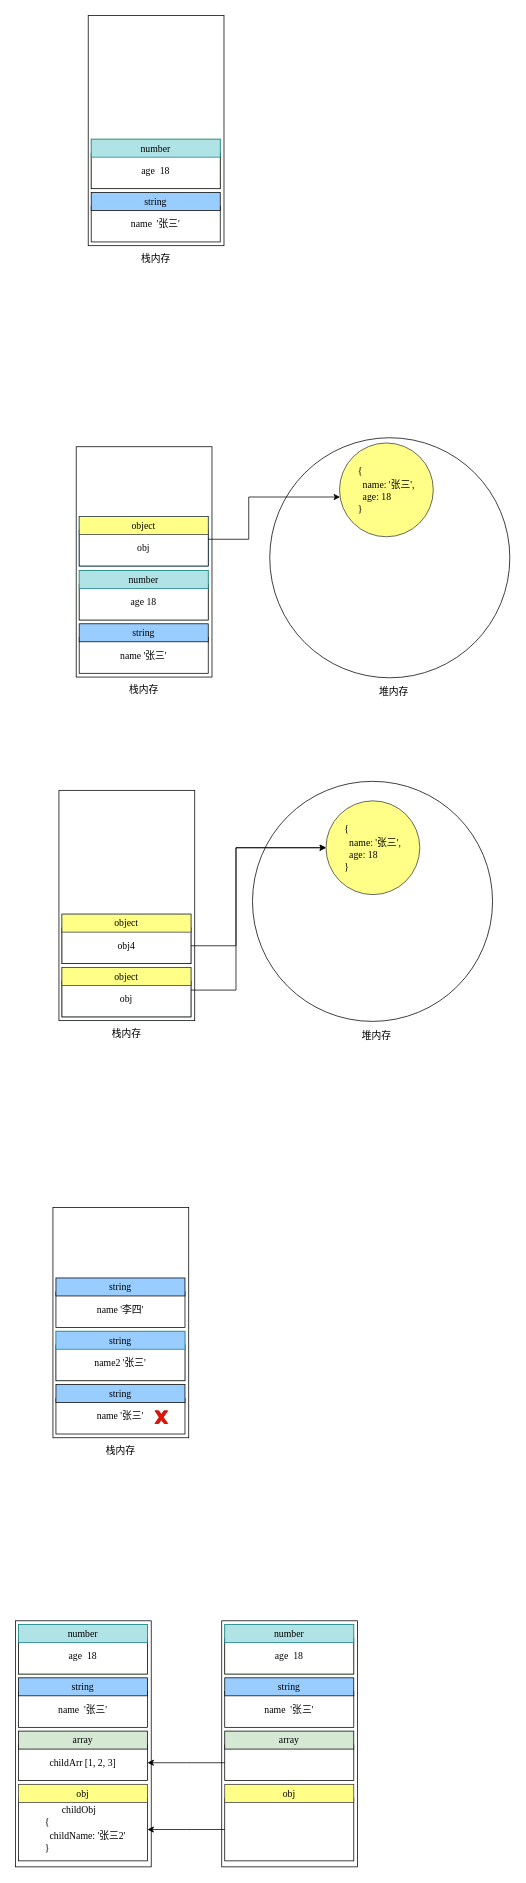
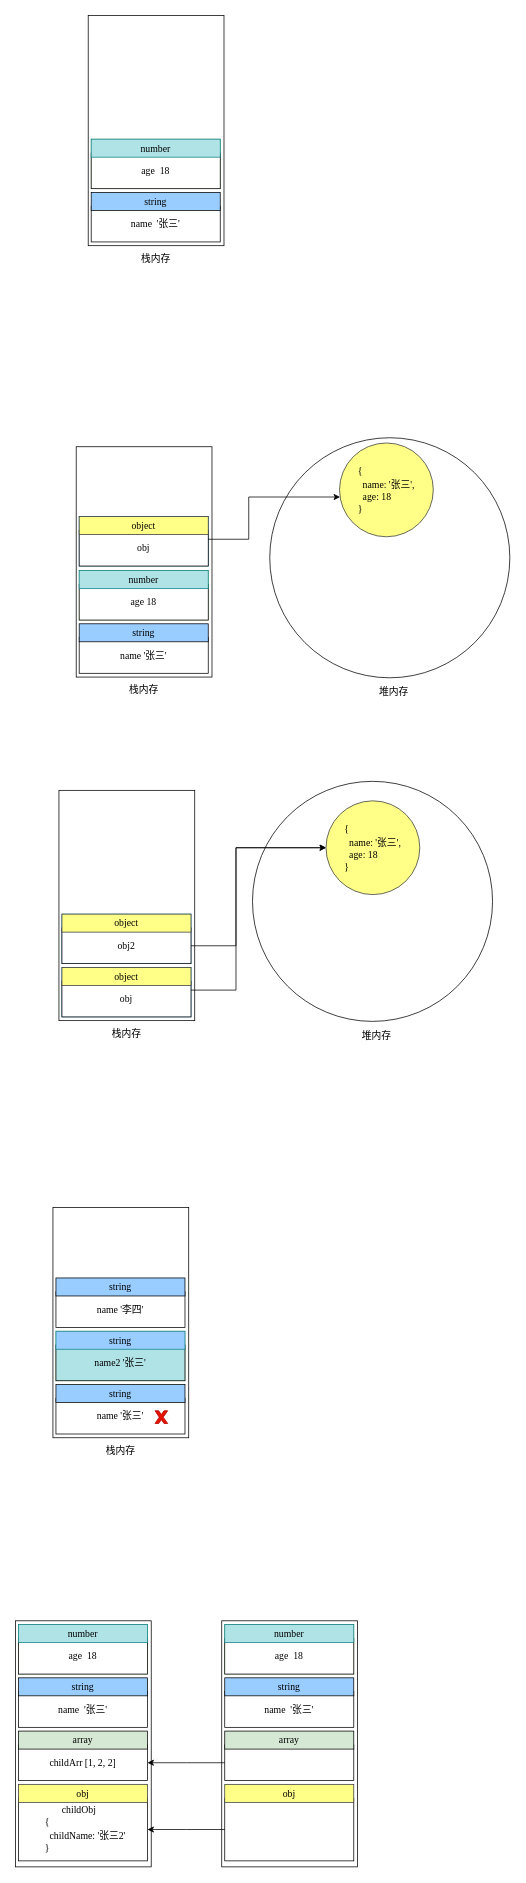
node "obj4": label "obj4" -> "obj2"
node "name2 '张三'": fillcolor #ffffff -> #b0e3e6
node "childArr [1, 2, 3]": label "childArr [1, 2, 3]" -> "childArr [1, 2, 2]"
